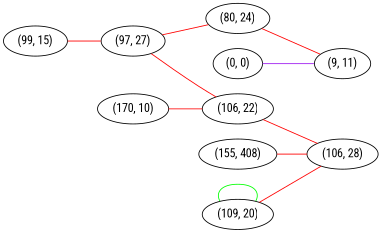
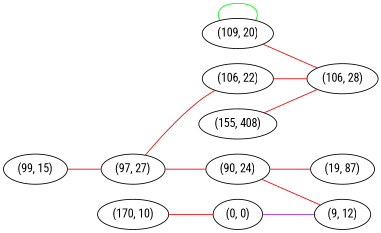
node "(80, 24)": label "(80, 24)" -> "(90, 24)"
node "(9, 11)": label "(9, 11)" -> "(9, 12)"
edge "(170, 10)" -- "(106, 22)": now "(170, 10)" -- "(0, 0)"
node "(19, 87)": added
